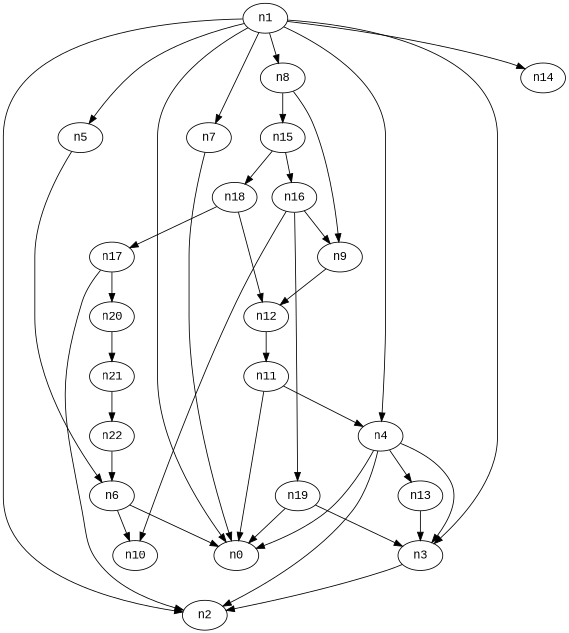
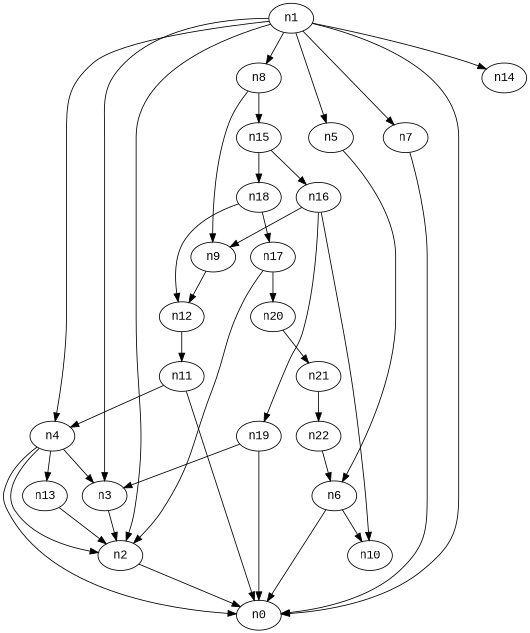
edge "n13" -> "n3": now "n13" -> "n2"
edge "n2" -> "n0": added
